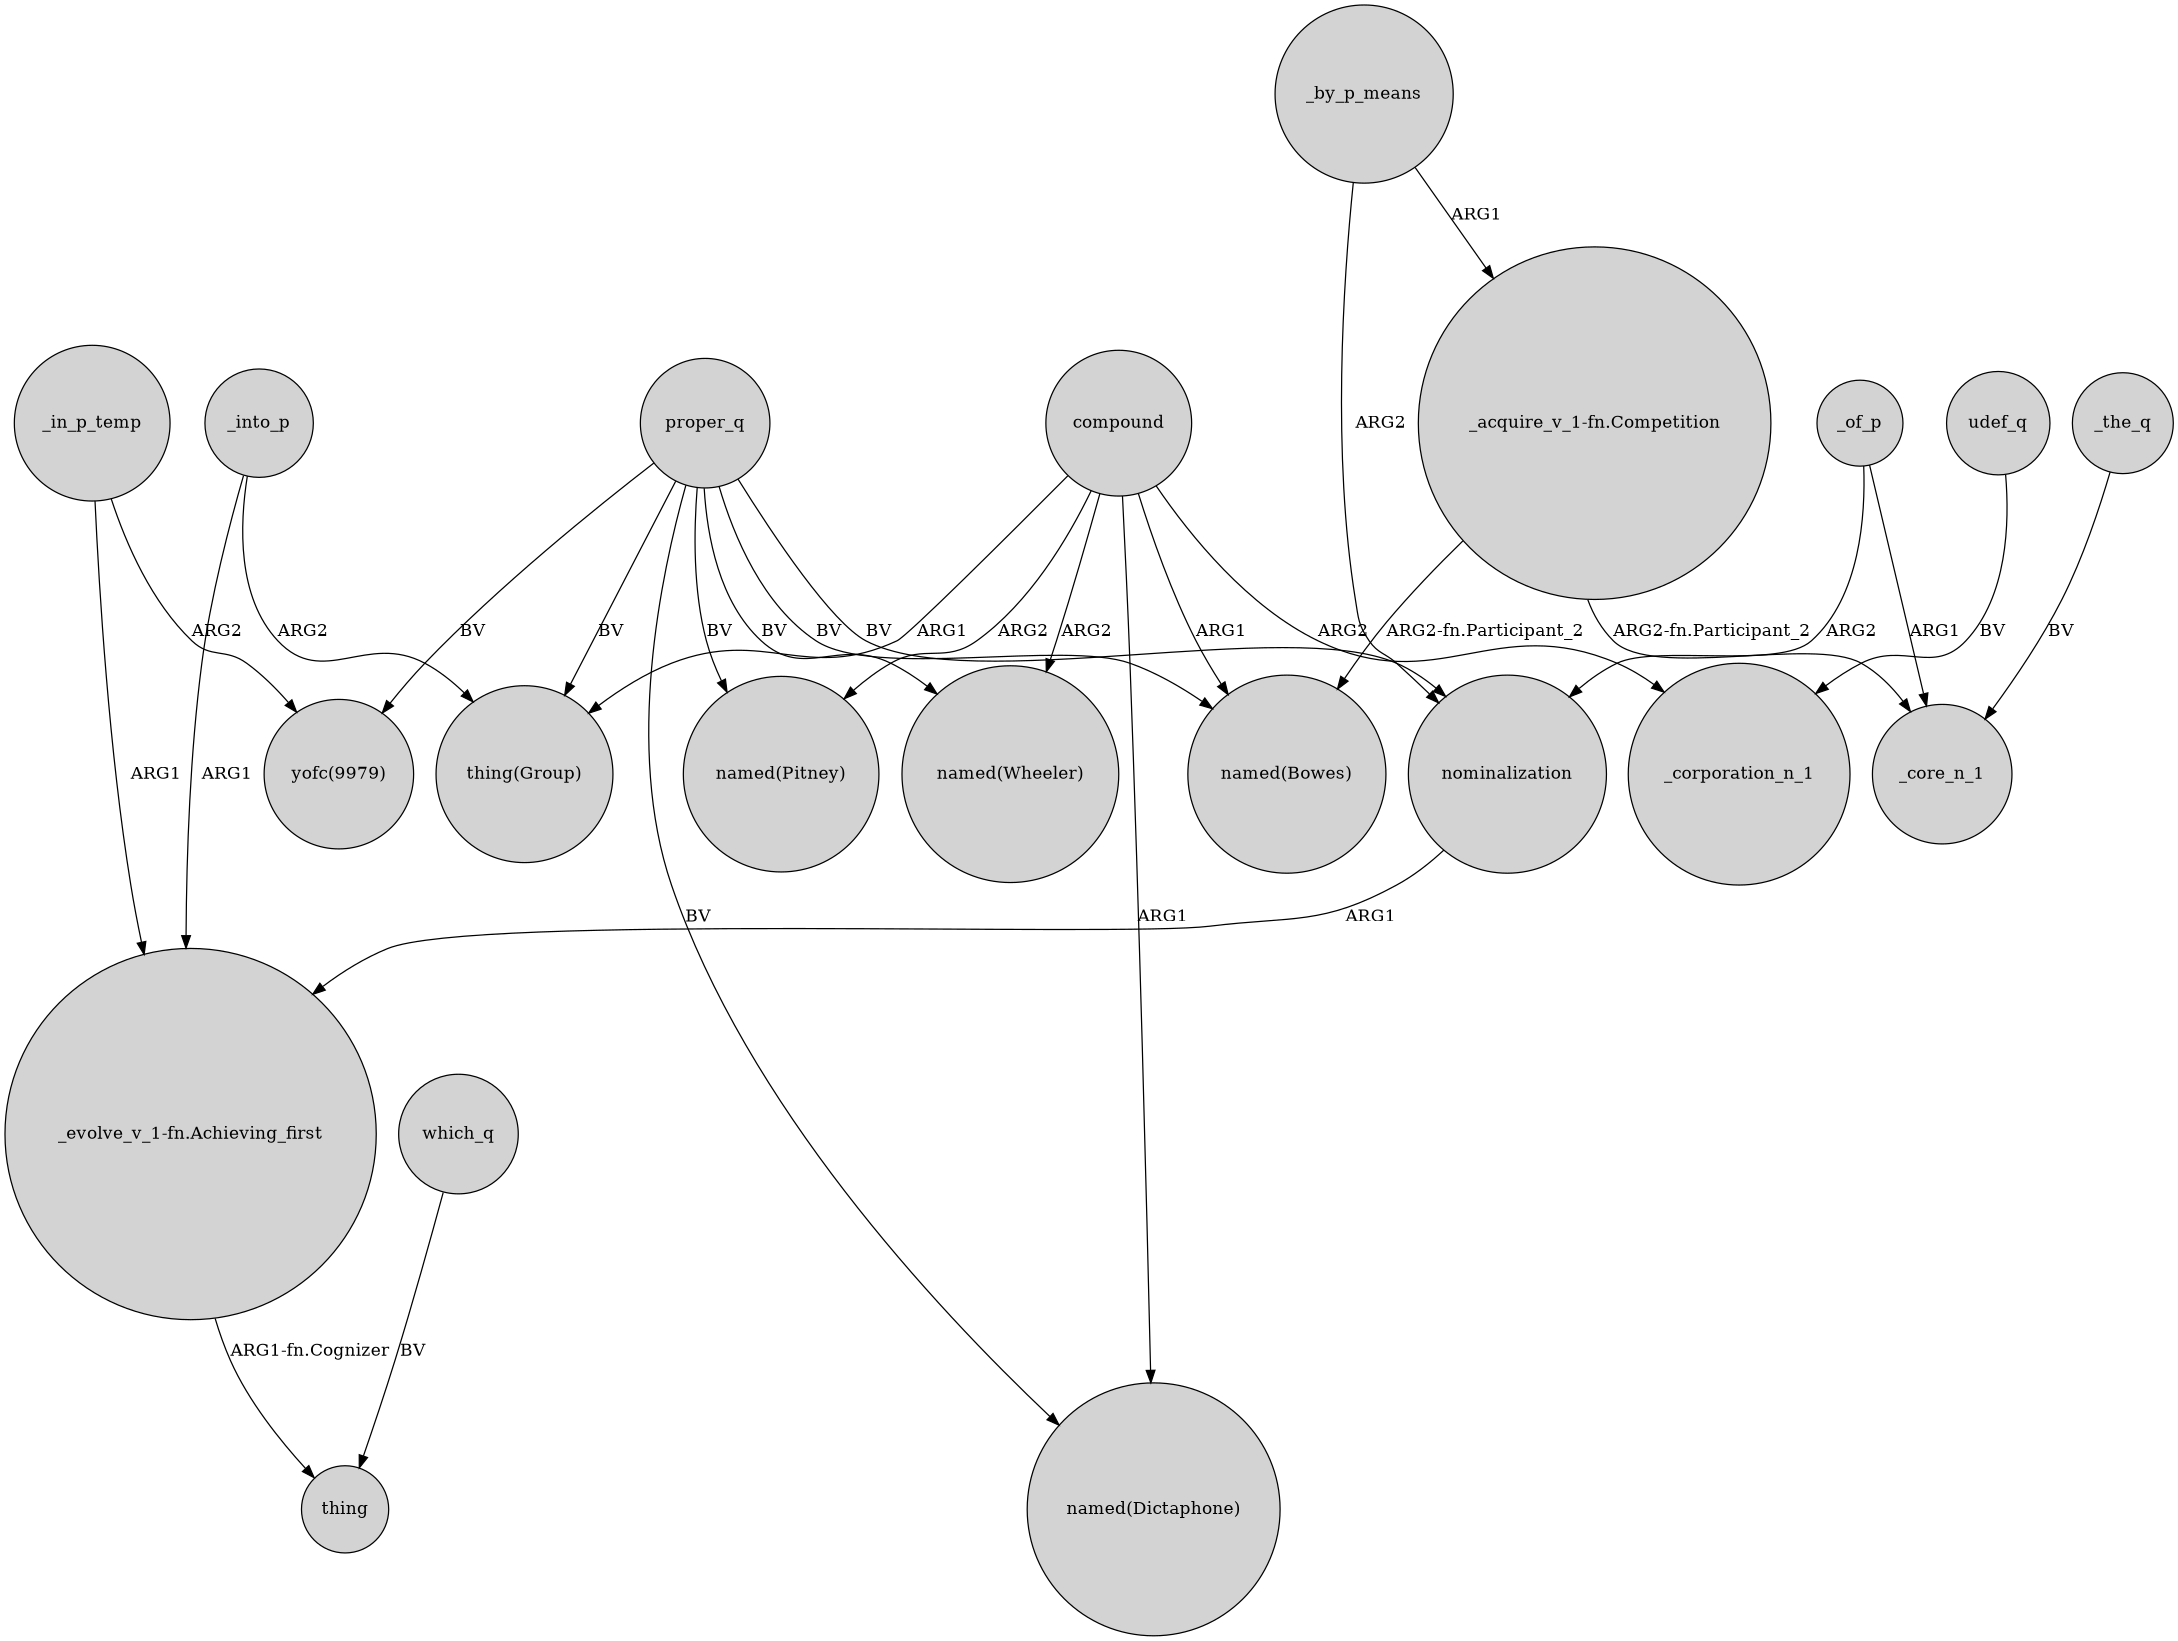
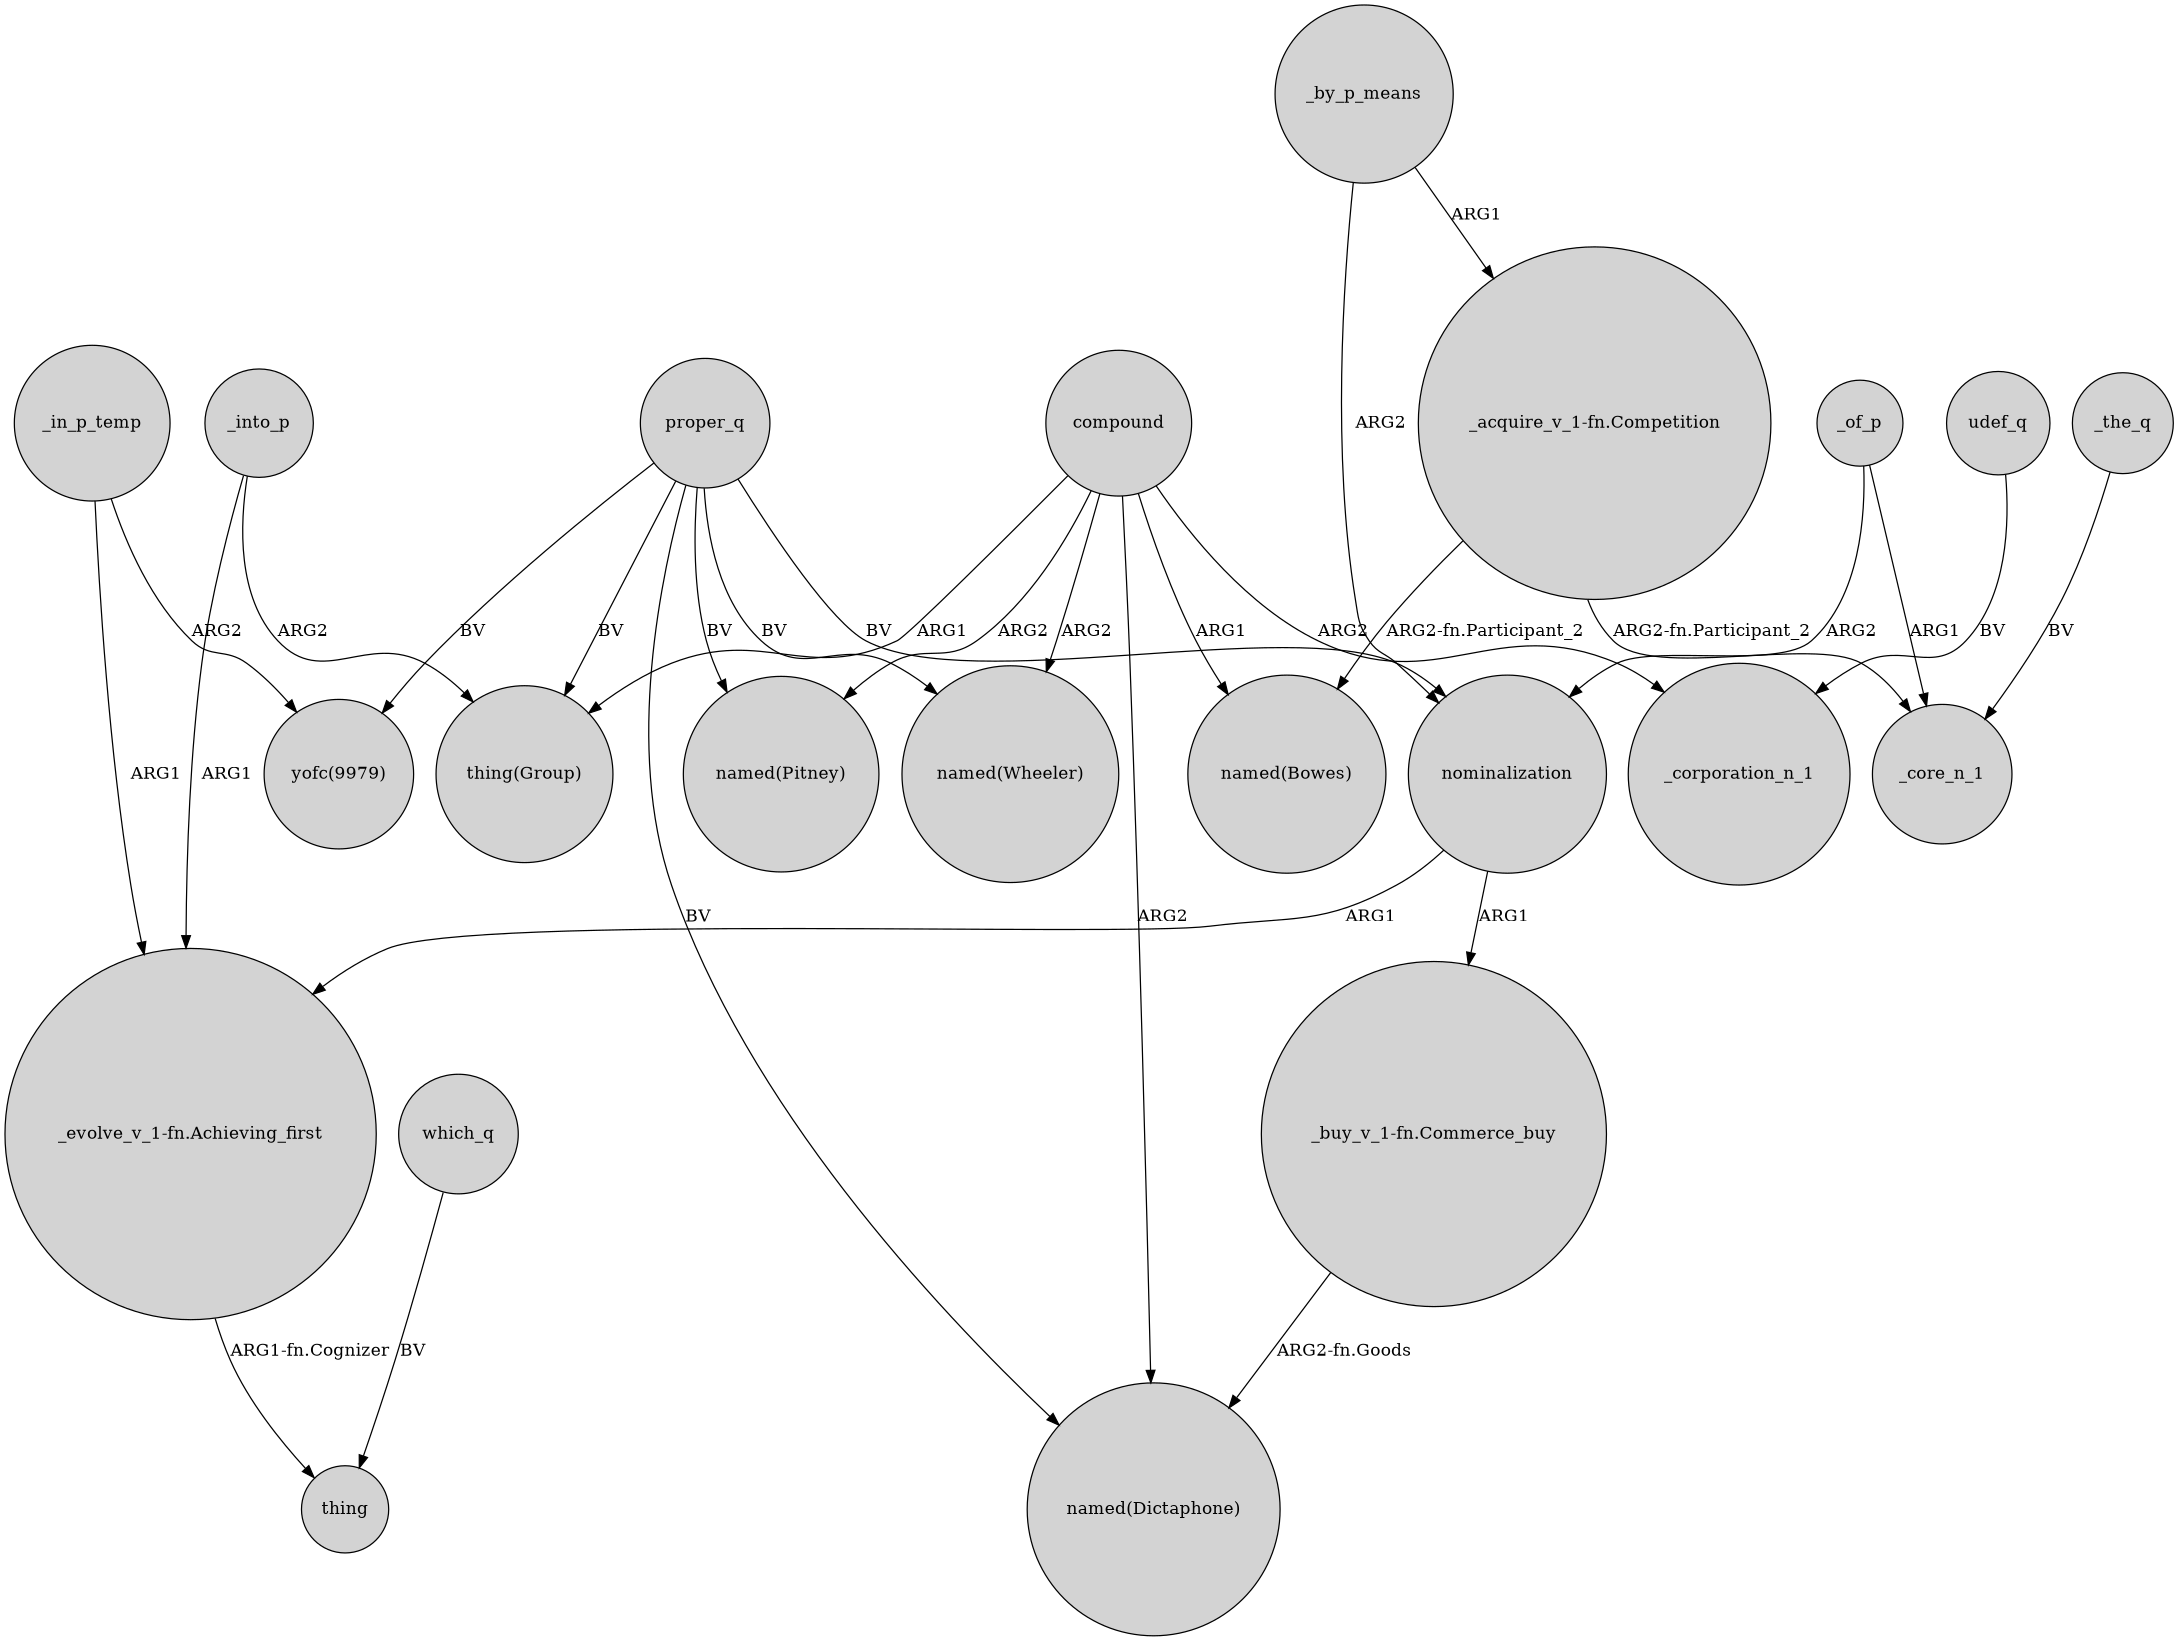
edge "proper_q" -> "named(Bowes)": removed, label "BV"
edge "compound" -> "named(Dictaphone)": label "ARG1" -> "ARG2"
node "_buy_v_1-fn.Commerce_buy": added
